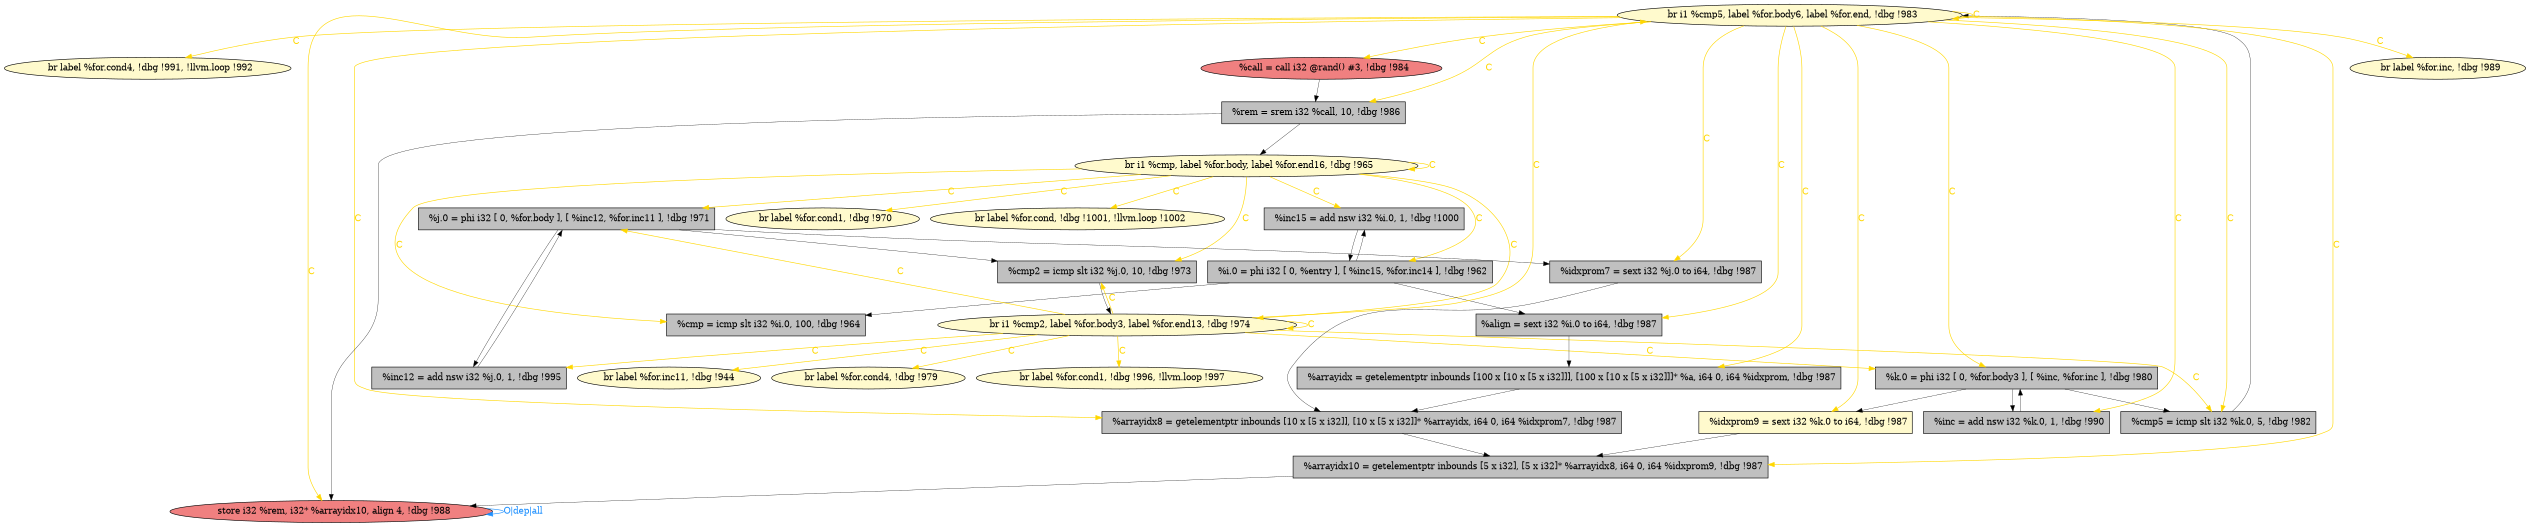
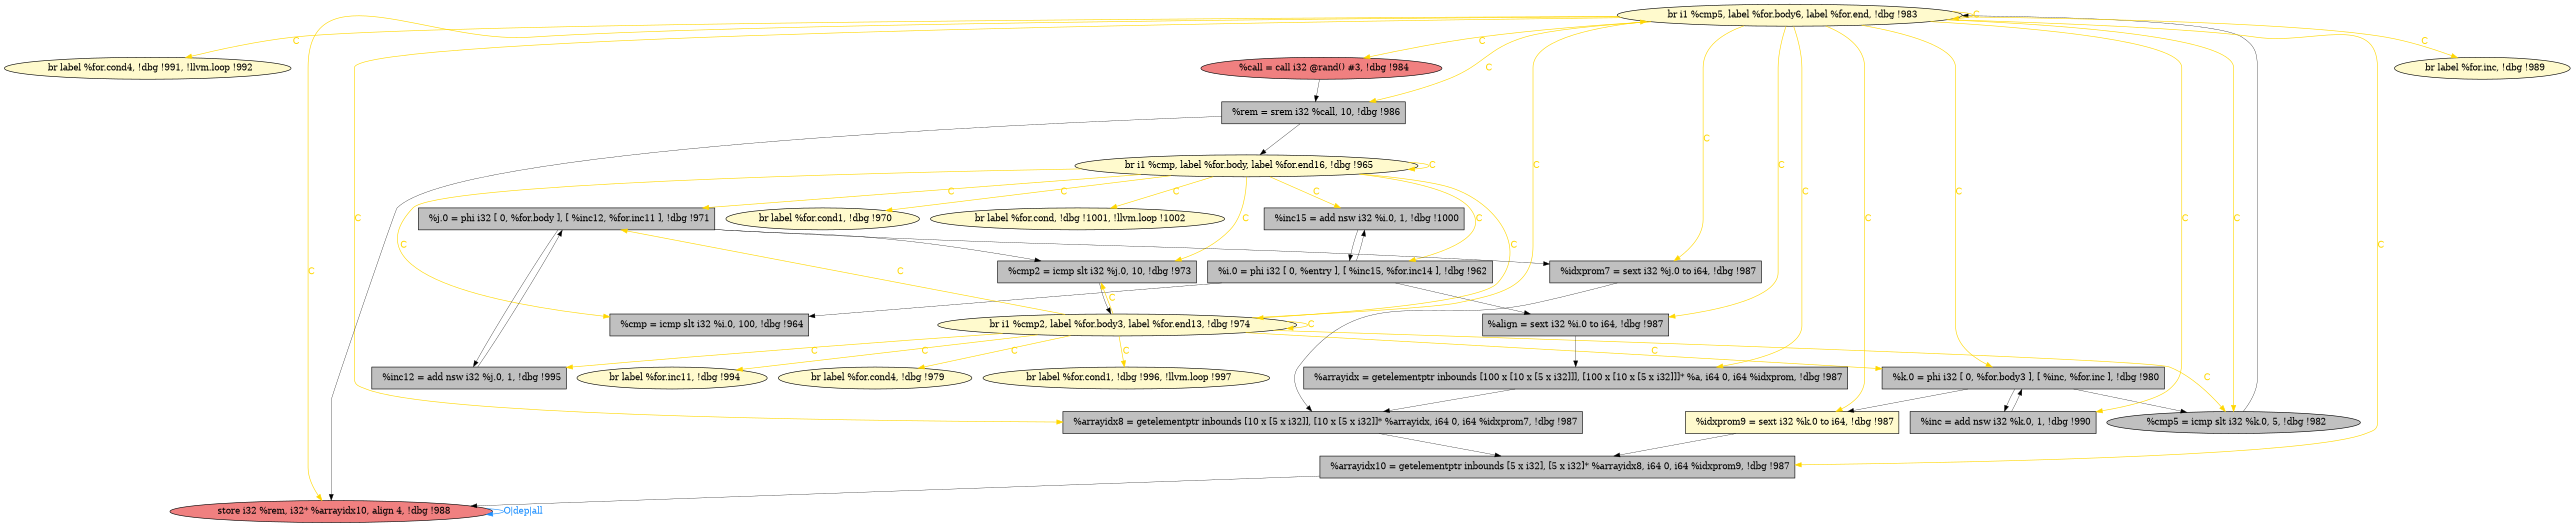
node "br label %for.inc11, !dbg !944": label "br label %for.inc11, !dbg !944" -> "br label %for.inc11, !dbg !994"
node "%cmp5 = icmp slt i32 %k.0, 5, !dbg !982": shape box -> ellipse
